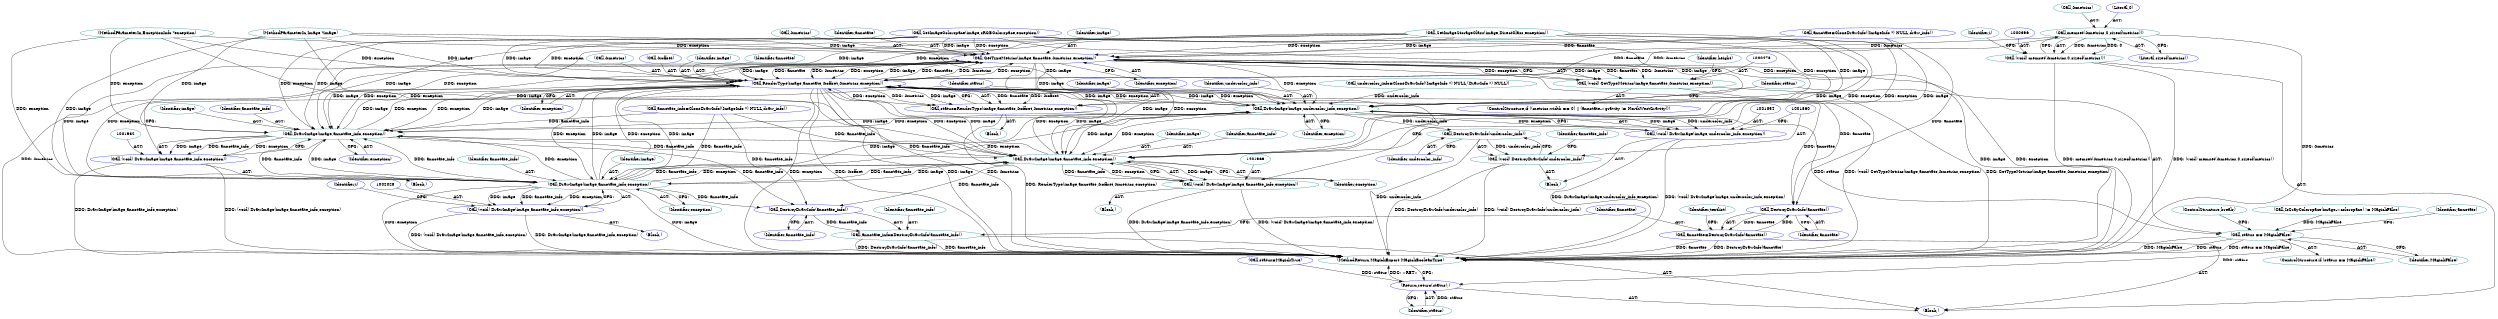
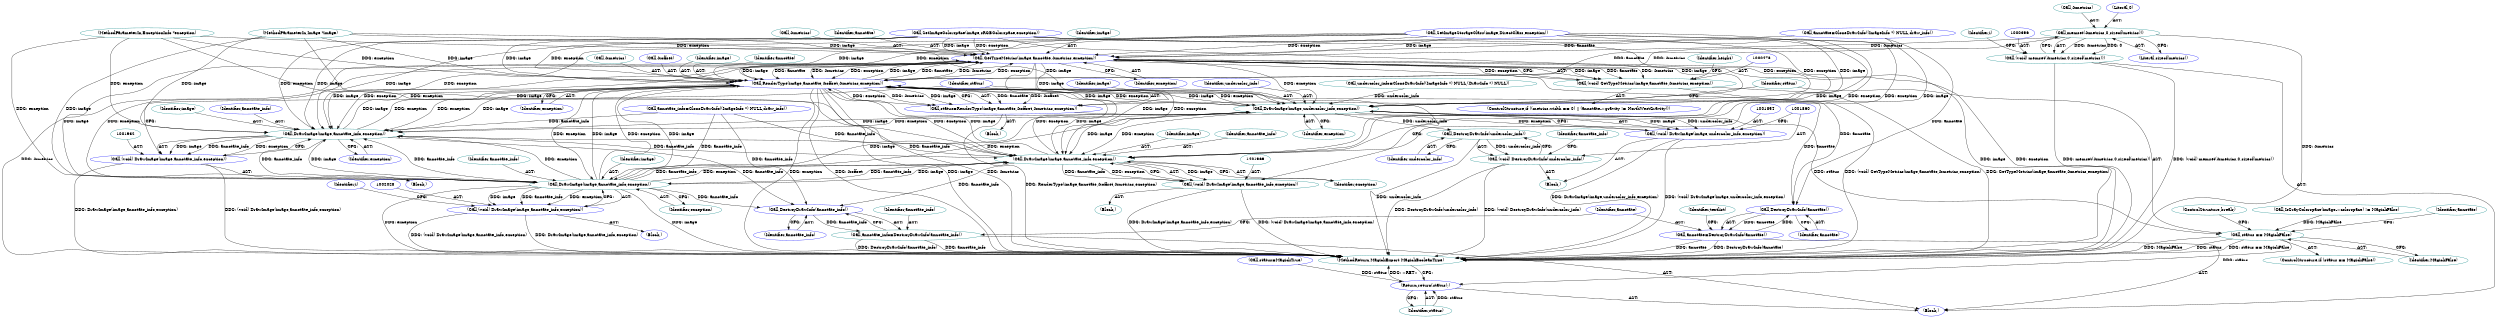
node "(Call,SetImageStorageClass(image,DirectClass,exception))": color teal -> blue
edge "(Call,annotate_info=DestroyDrawInfo(annotate_info))" -> "(Call,DestroyDrawInfo(annotate_info))": added, label "CFG:"
